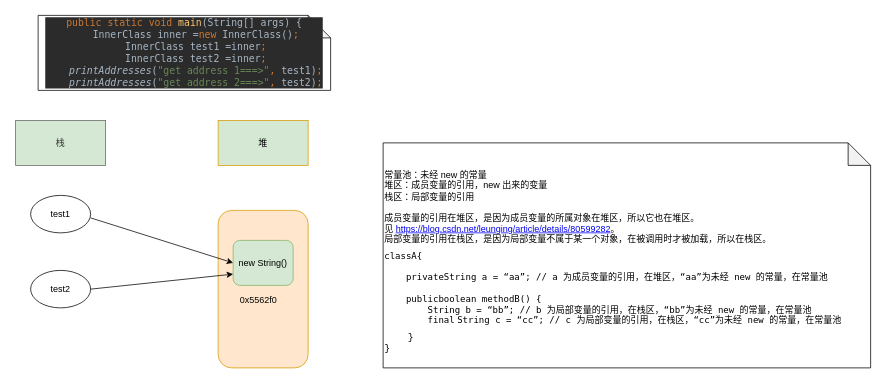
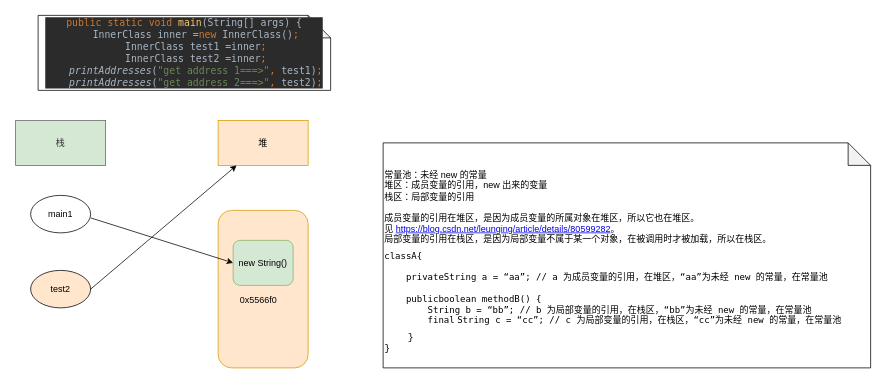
node "堆": fillcolor #d5e8d4 -> #ffe6cc
node "test1": label "test1" -> "main1"
edge "test2" -> "new String()": now "test2" -> "堆"
node "test2": fillcolor #ffffff -> #ffe6cc
node "0x5562f0": label "0x5562f0" -> "0x5566f0"
